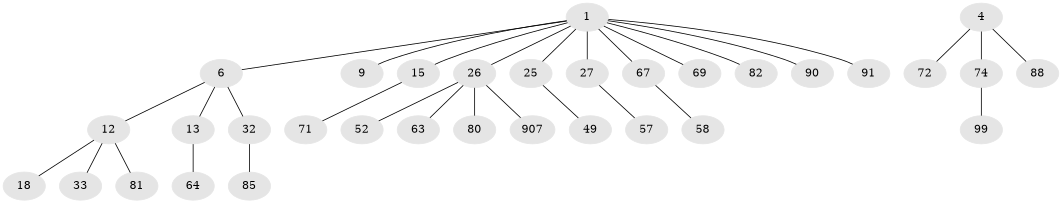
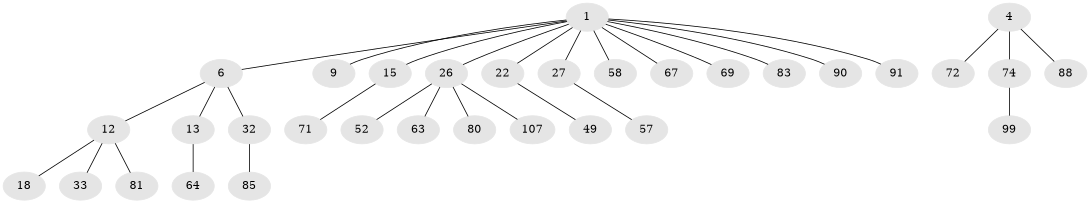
node "25": label "25" -> "22"
node "82": label "82" -> "83"
edge "67" -- "58": now "1" -- "58"
node "907": label "907" -> "107"
